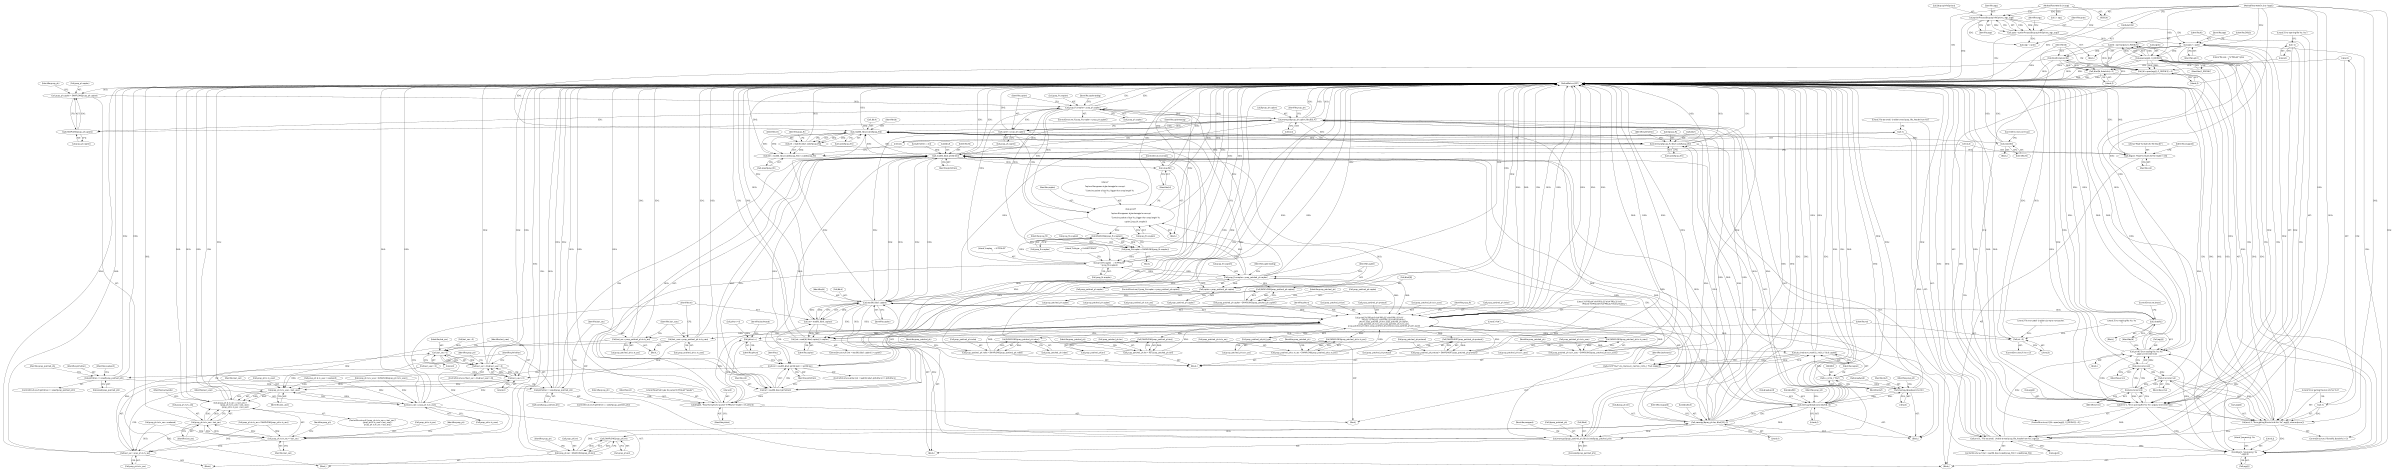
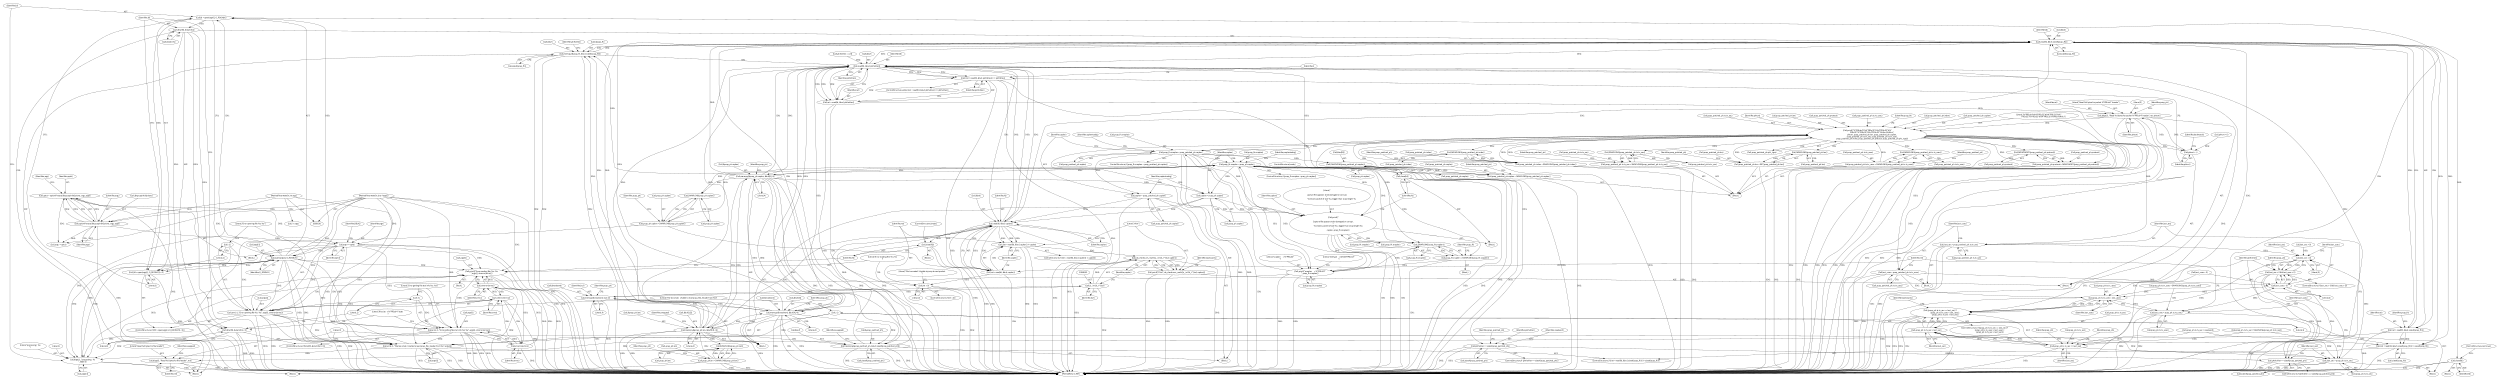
edge "(MethodParameterIn,char *argv[])" -> "(Call,&statinfo)": now "(Call,fstat(fd, &statinfo))" -> "(Call,&statinfo)"
edge "(MethodReturn,RET)" -> "(Call,pcap_ph.caplen = SWAPLONG(pcap_ph.caplen))": reversed
edge "(Call,memcpy(&pcap_ph.caplen, &buf[8], 4))" -> "(Call,read(fd, &buf, caplen))": removed, label "DDG:"
node "(Call,pcap_ph.ts.tv_usec = readword)": removed
